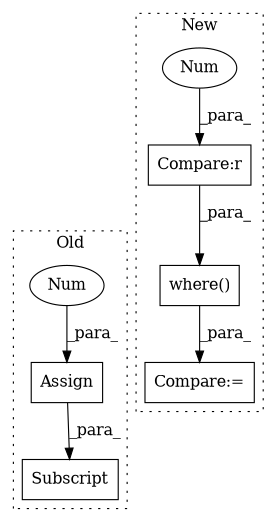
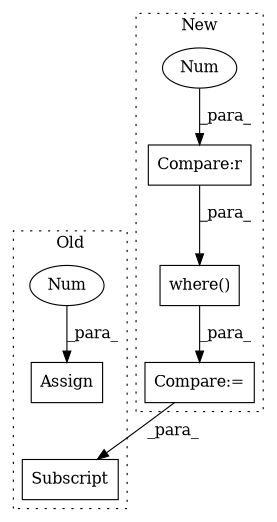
edge "Assign" -> "Subscript": now "Compare:=" -> "Subscript"
